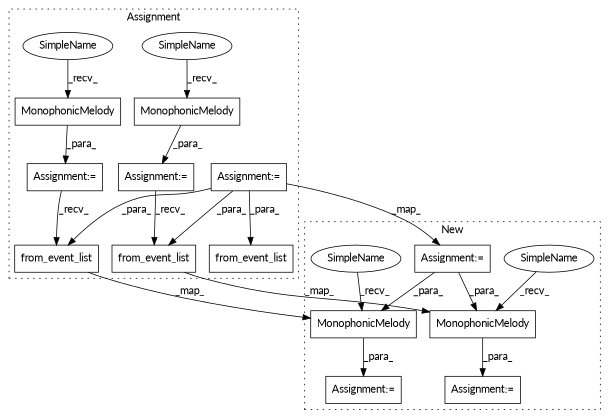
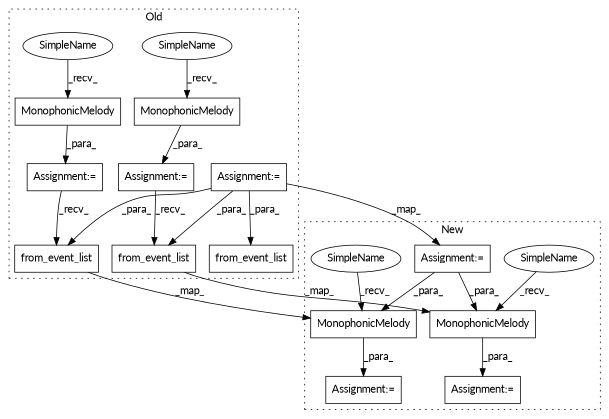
cluster "Assignment": label "Assignment" -> "Old"
